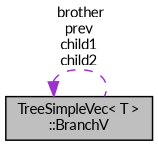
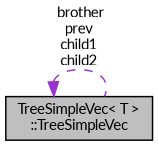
node "TreeSimpleVec< T > ::BranchV": label "TreeSimpleVec< T > ::BranchV" -> "TreeSimpleVec< T > ::TreeSimpleVec"
